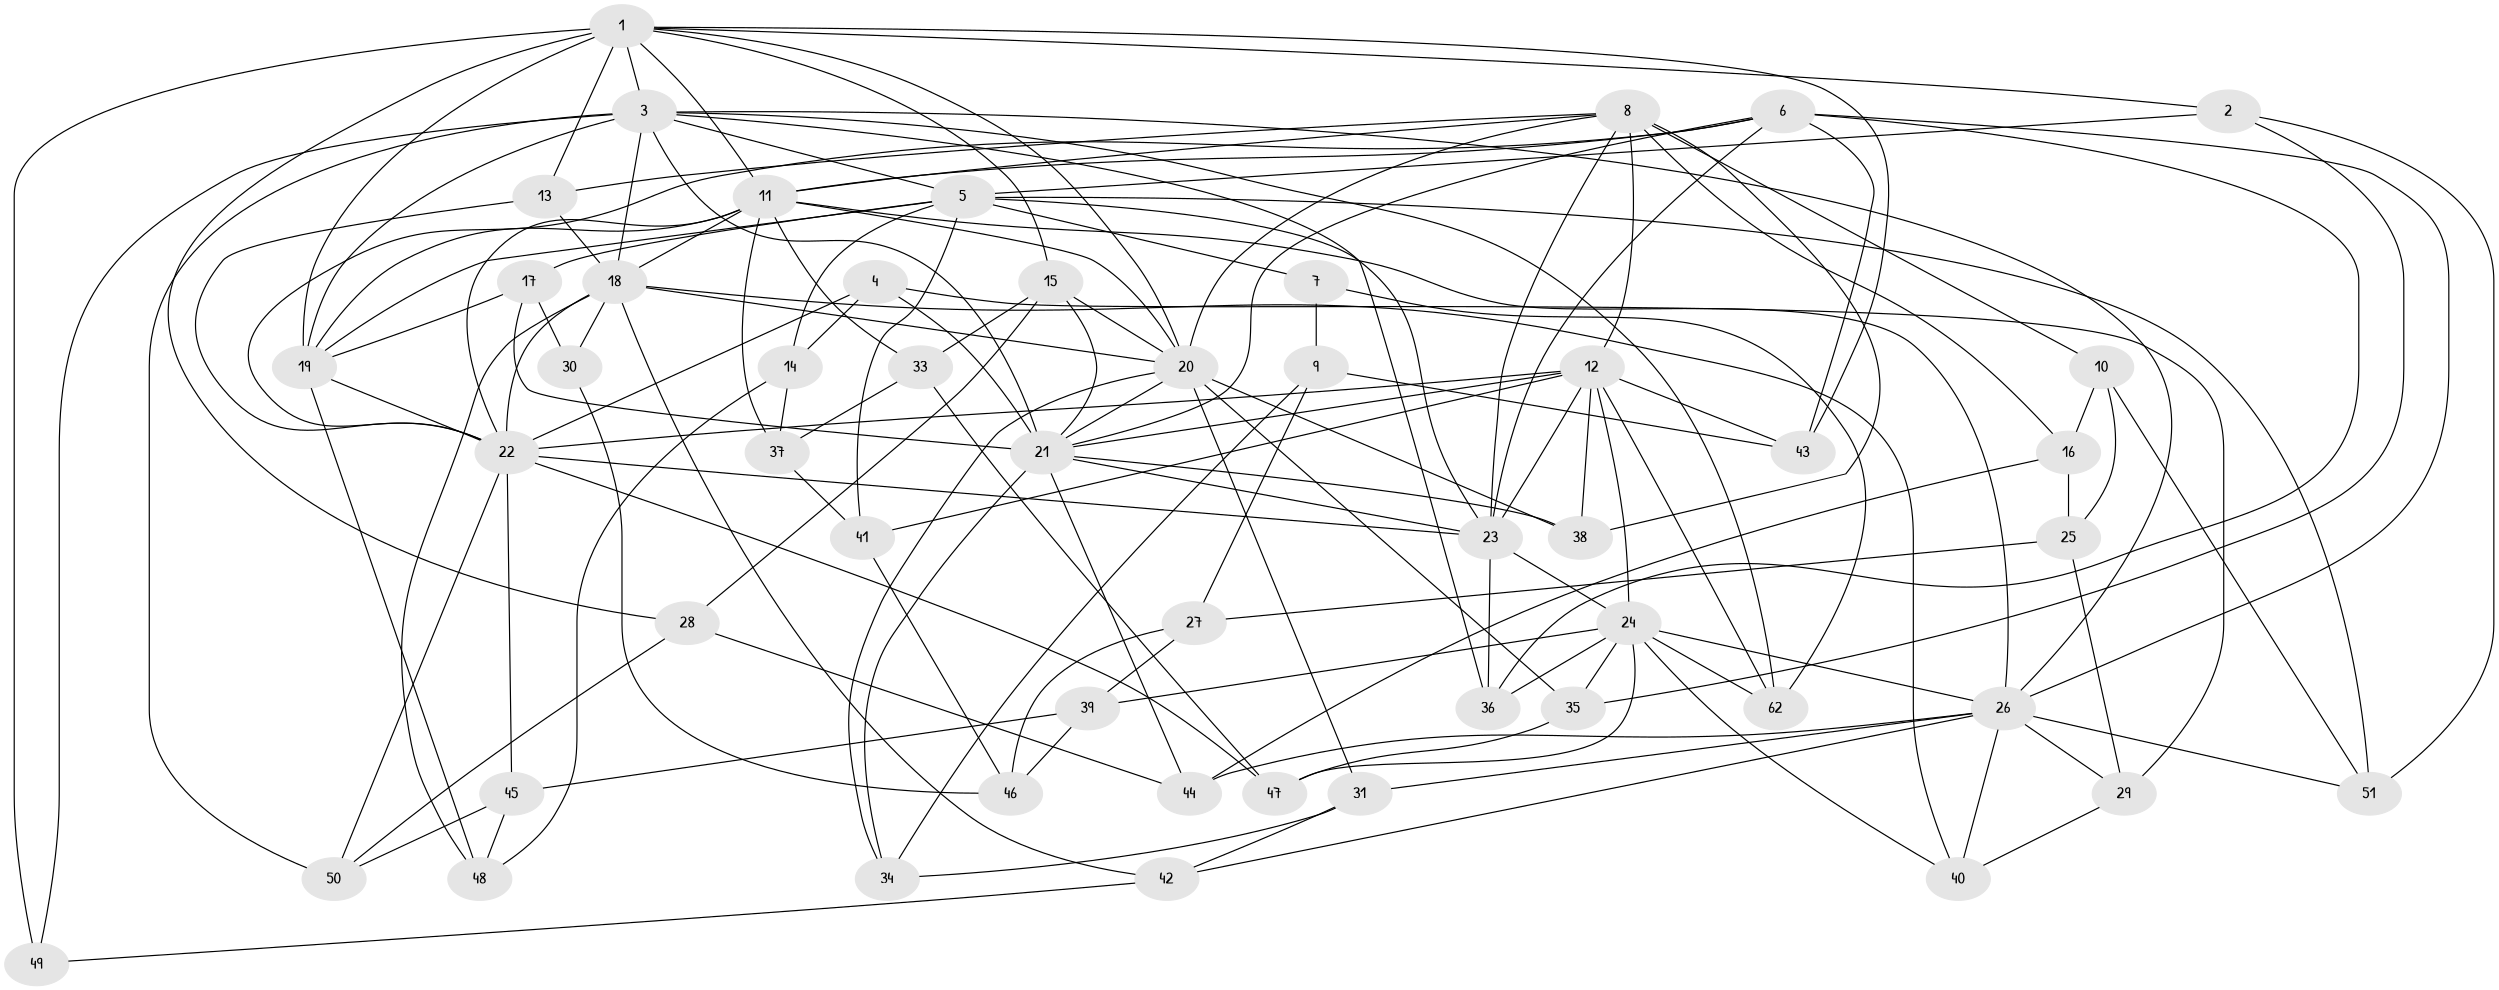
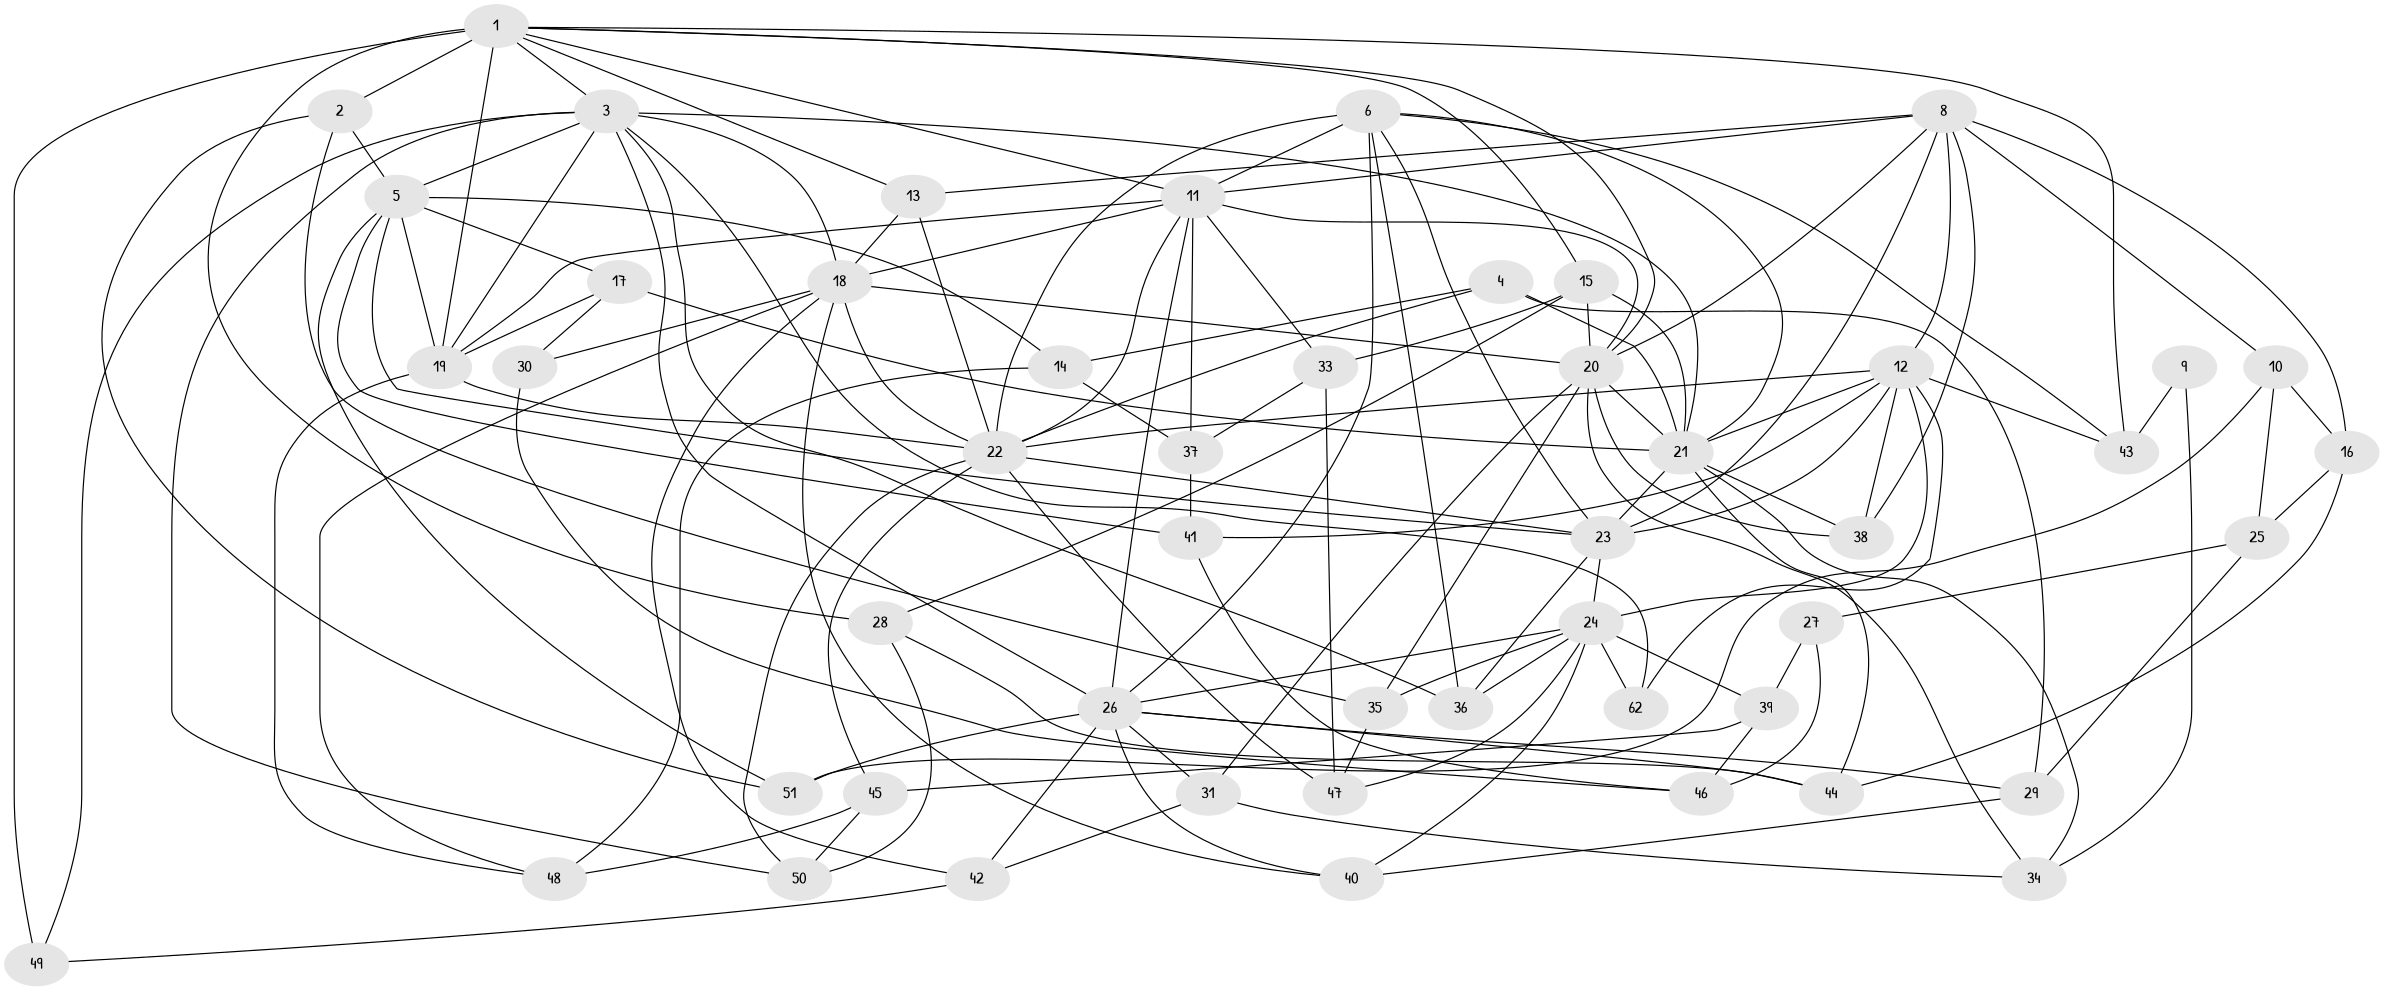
node "7": removed
edge "9" -- "27": removed
